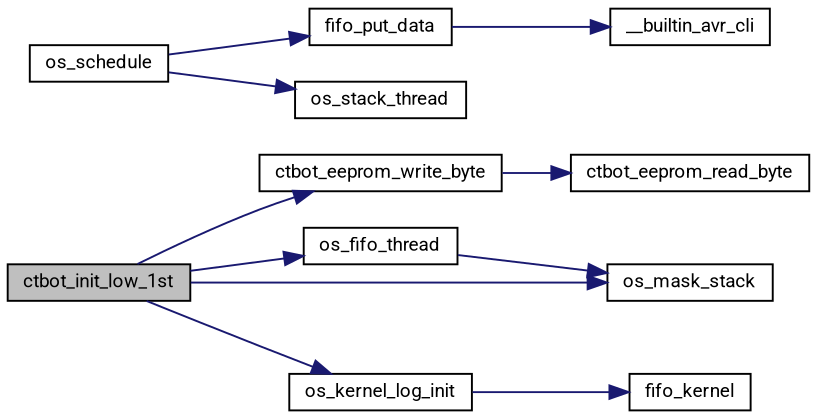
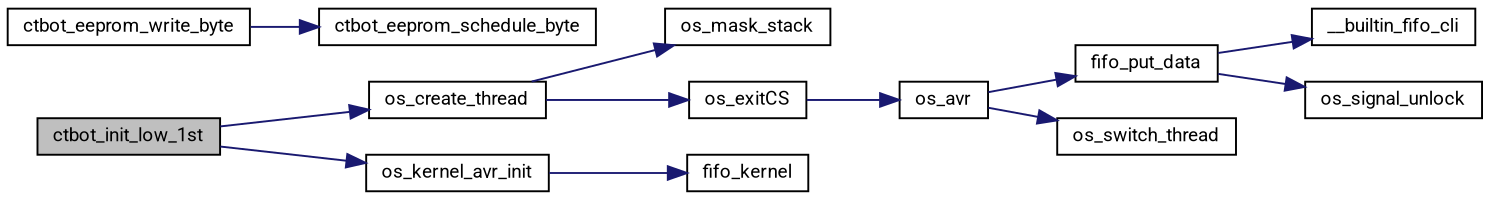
node "__builtin_avr_cli": label "__builtin_avr_cli" -> "__builtin_fifo_cli"
node "os_schedule": label "os_schedule" -> "os_avr"
node "os_stack_thread": label "os_stack_thread" -> "os_switch_thread"
node "os_exitCS": added
node "os_signal_unlock": added
node "ctbot_eeprom_read_byte": label "ctbot_eeprom_read_byte" -> "ctbot_eeprom_schedule_byte"
edge "ctbot_init_low_1st" -> "ctbot_eeprom_write_byte": removed
node "os_fifo_thread": label "os_fifo_thread" -> "os_create_thread"
edge "ctbot_init_low_1st" -> "os_mask_stack": removed
node "os_kernel_log_init": label "os_kernel_log_init" -> "os_kernel_avr_init"
